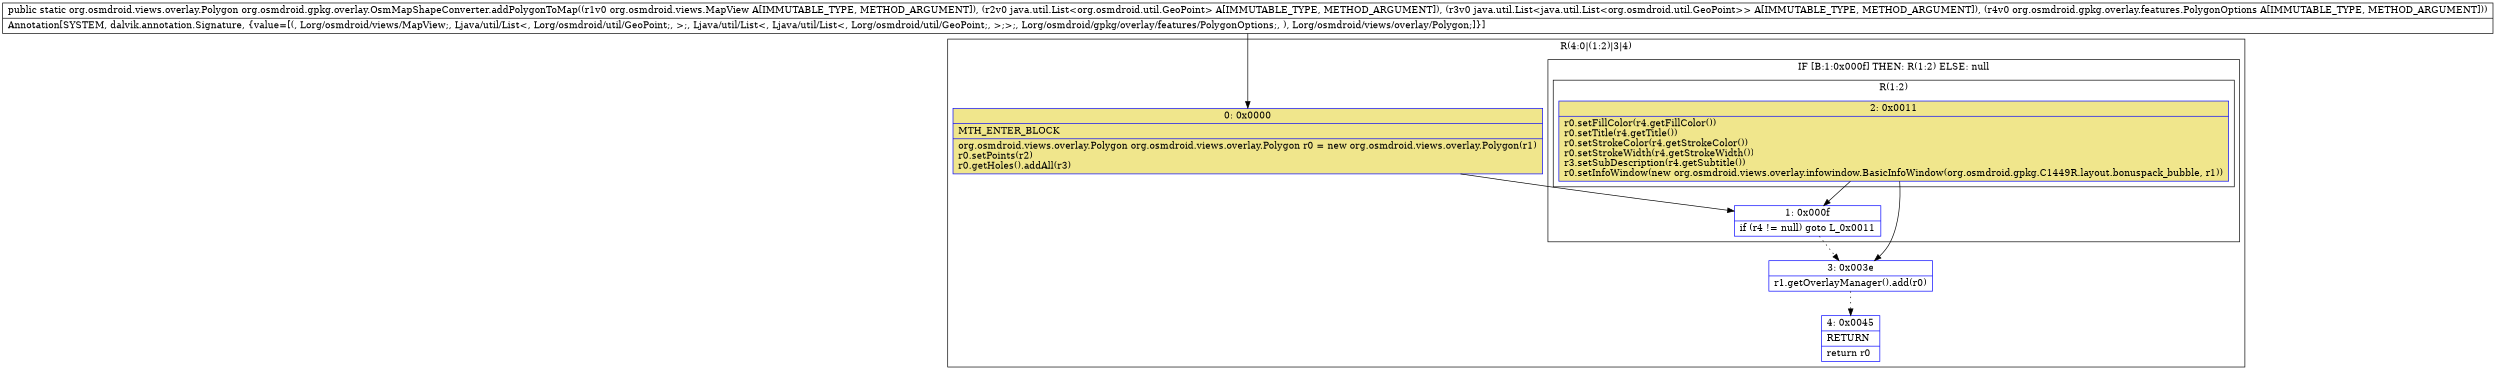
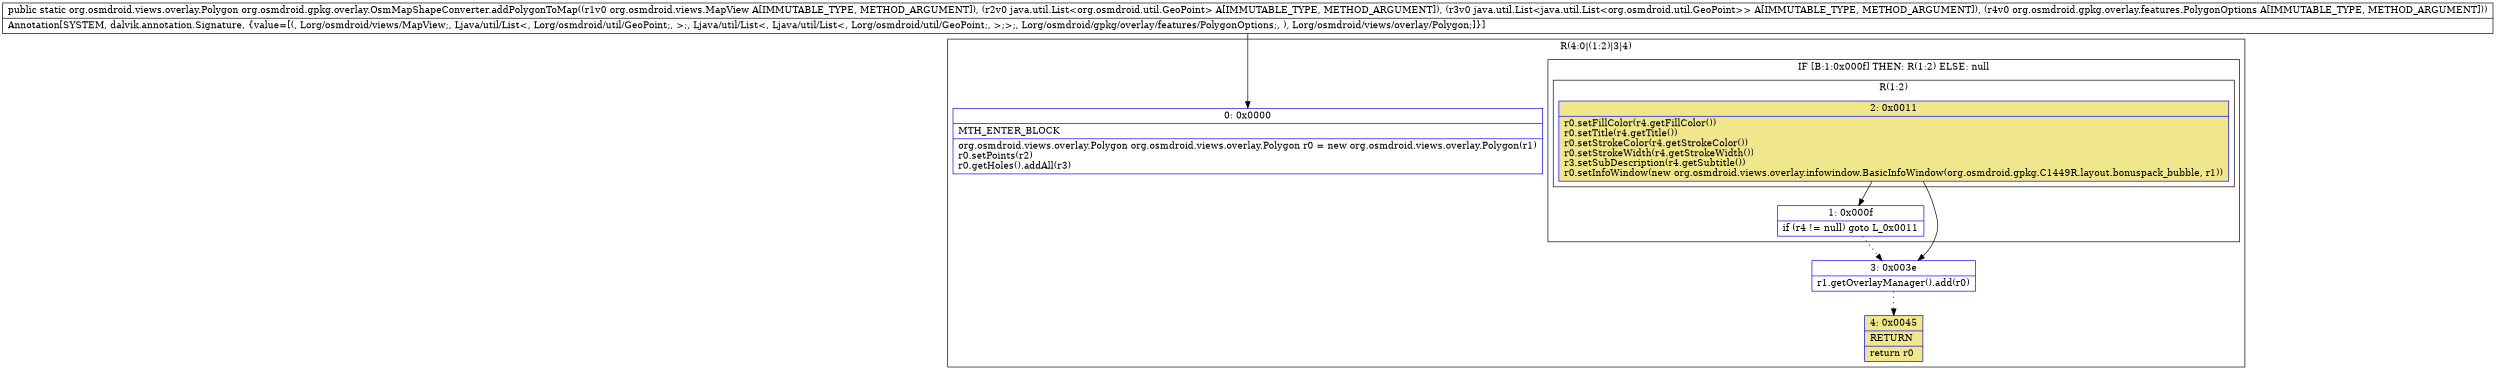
node "0: 0x0000": fillcolor khaki -> white
edge "0: 0x0000" -> "1: 0x000f": removed
node "4: 0x0045": fillcolor white -> khaki
